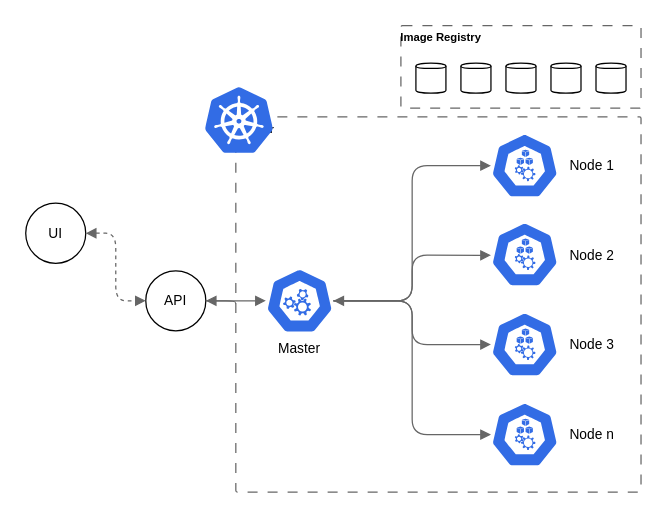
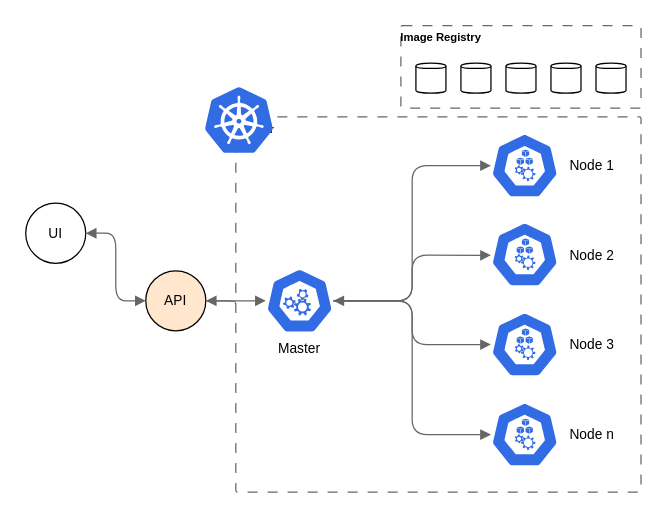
edge "UI" -- "API": style dashed -> solid
node "API": fillcolor #ffffff -> #ffe6cc
